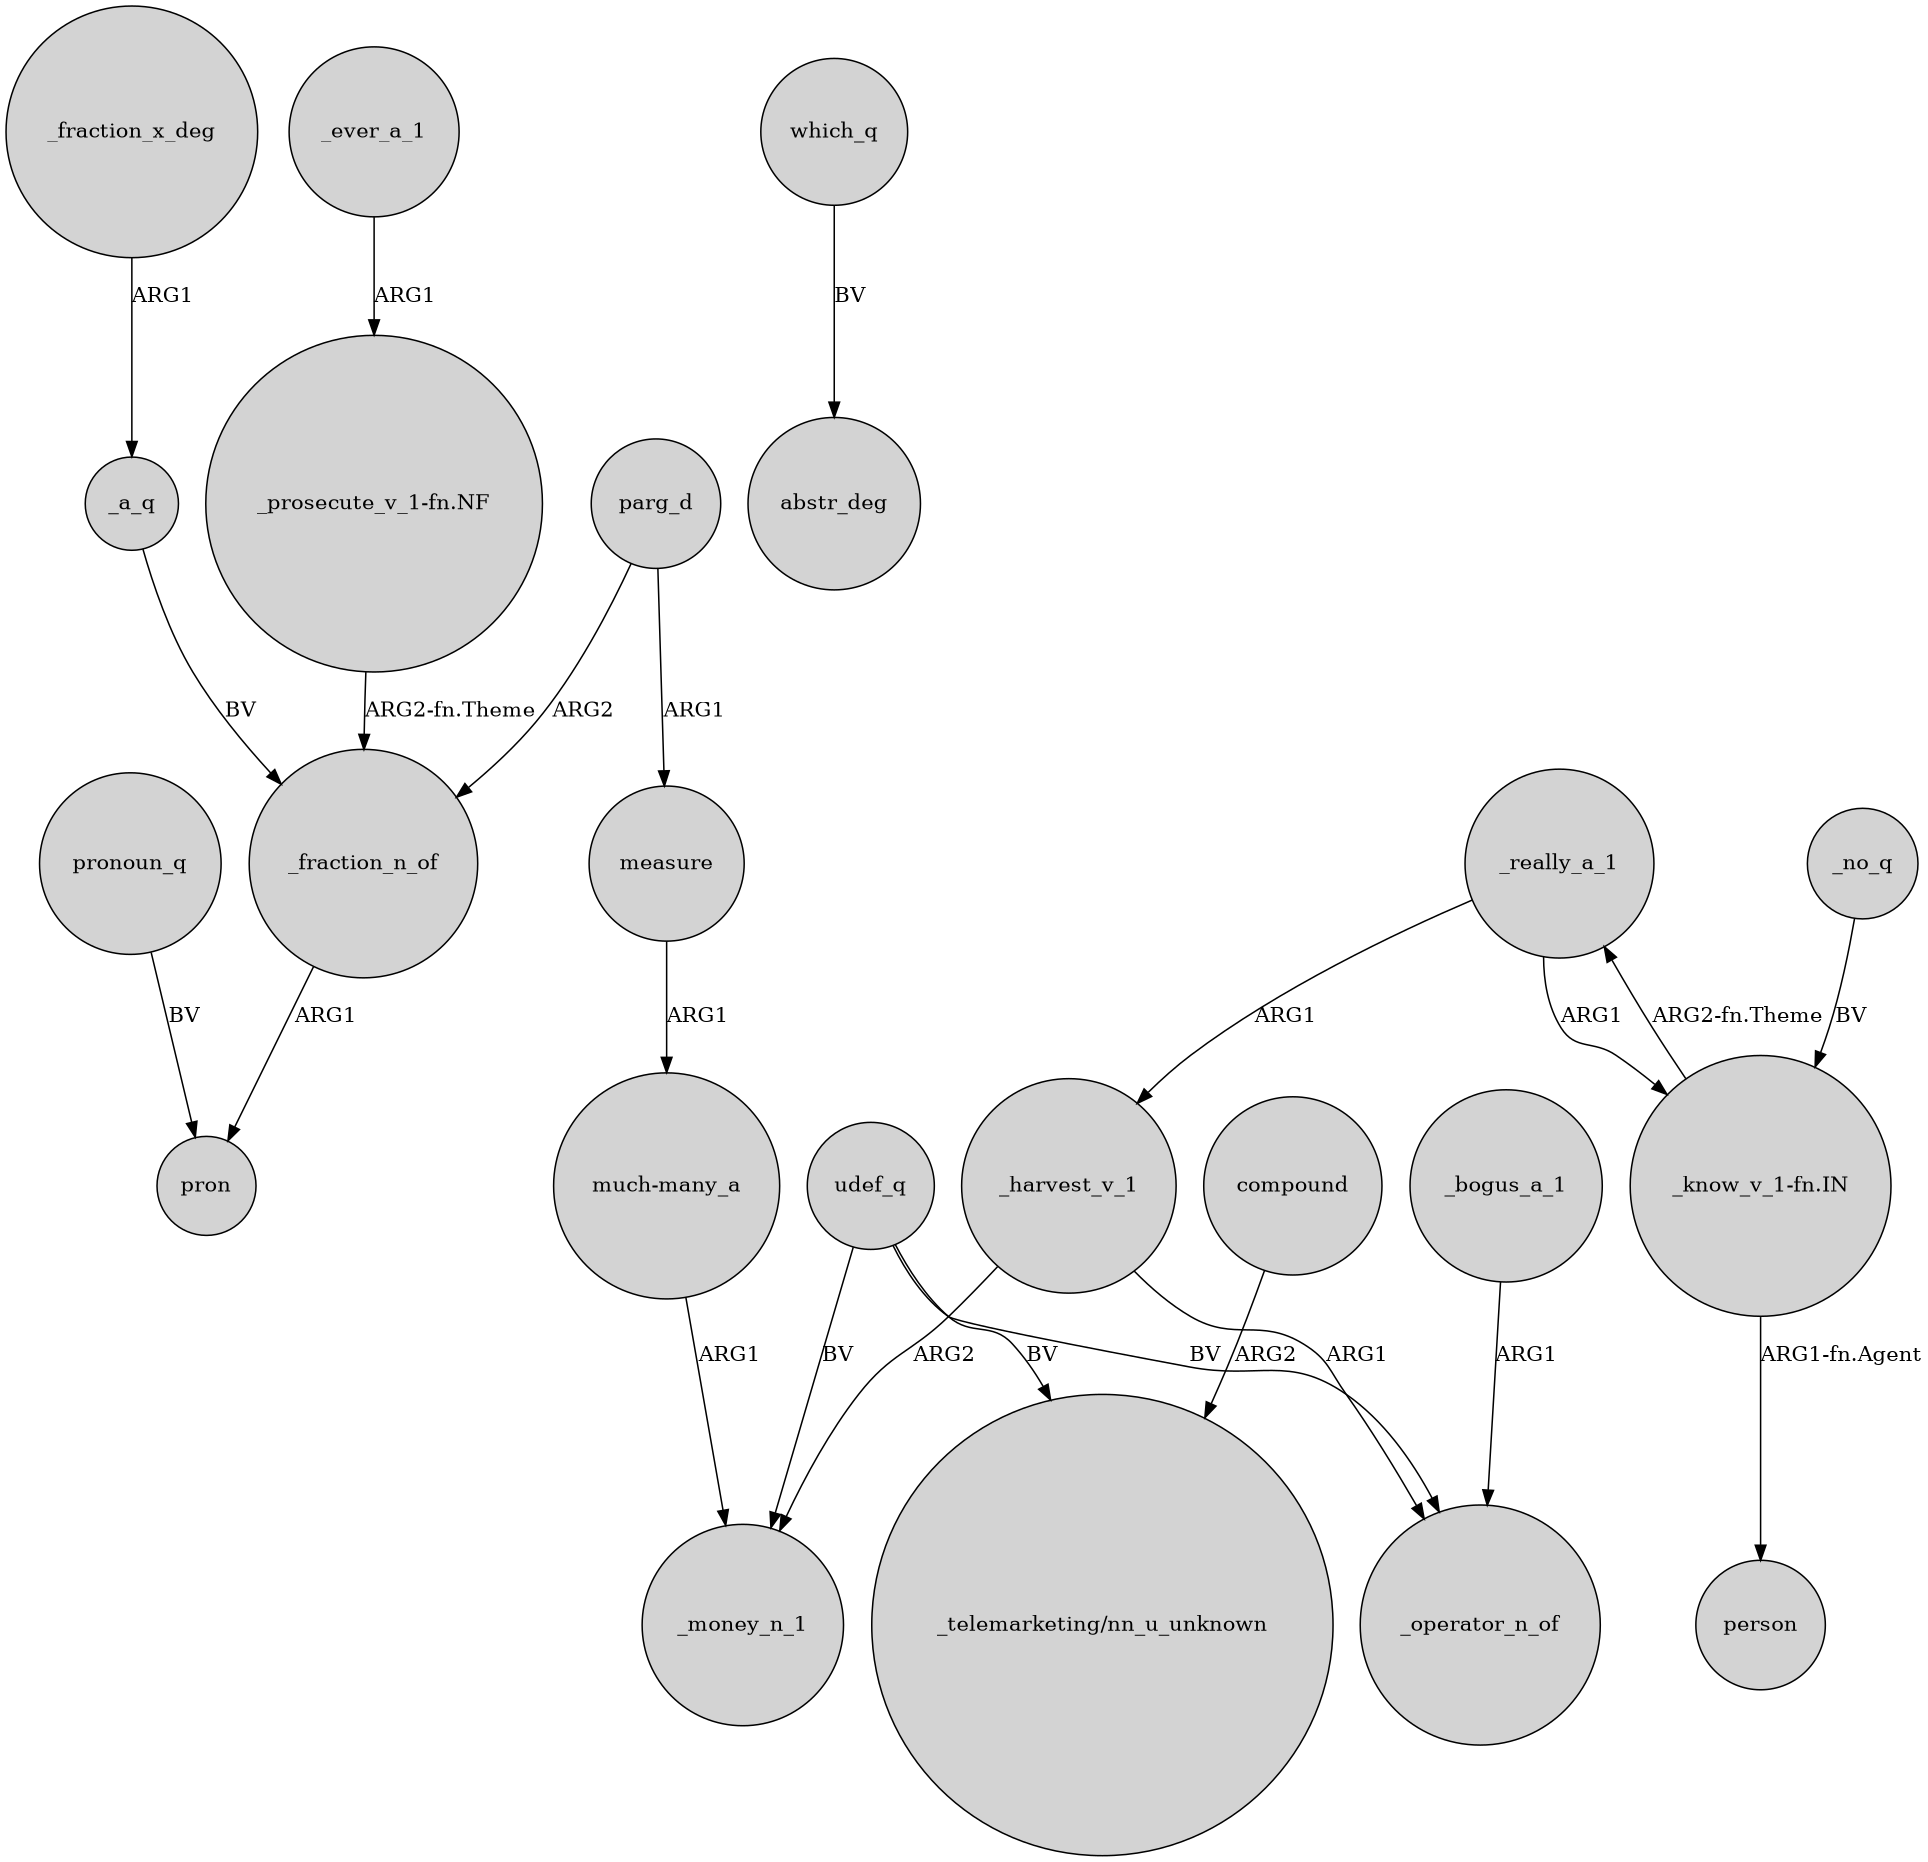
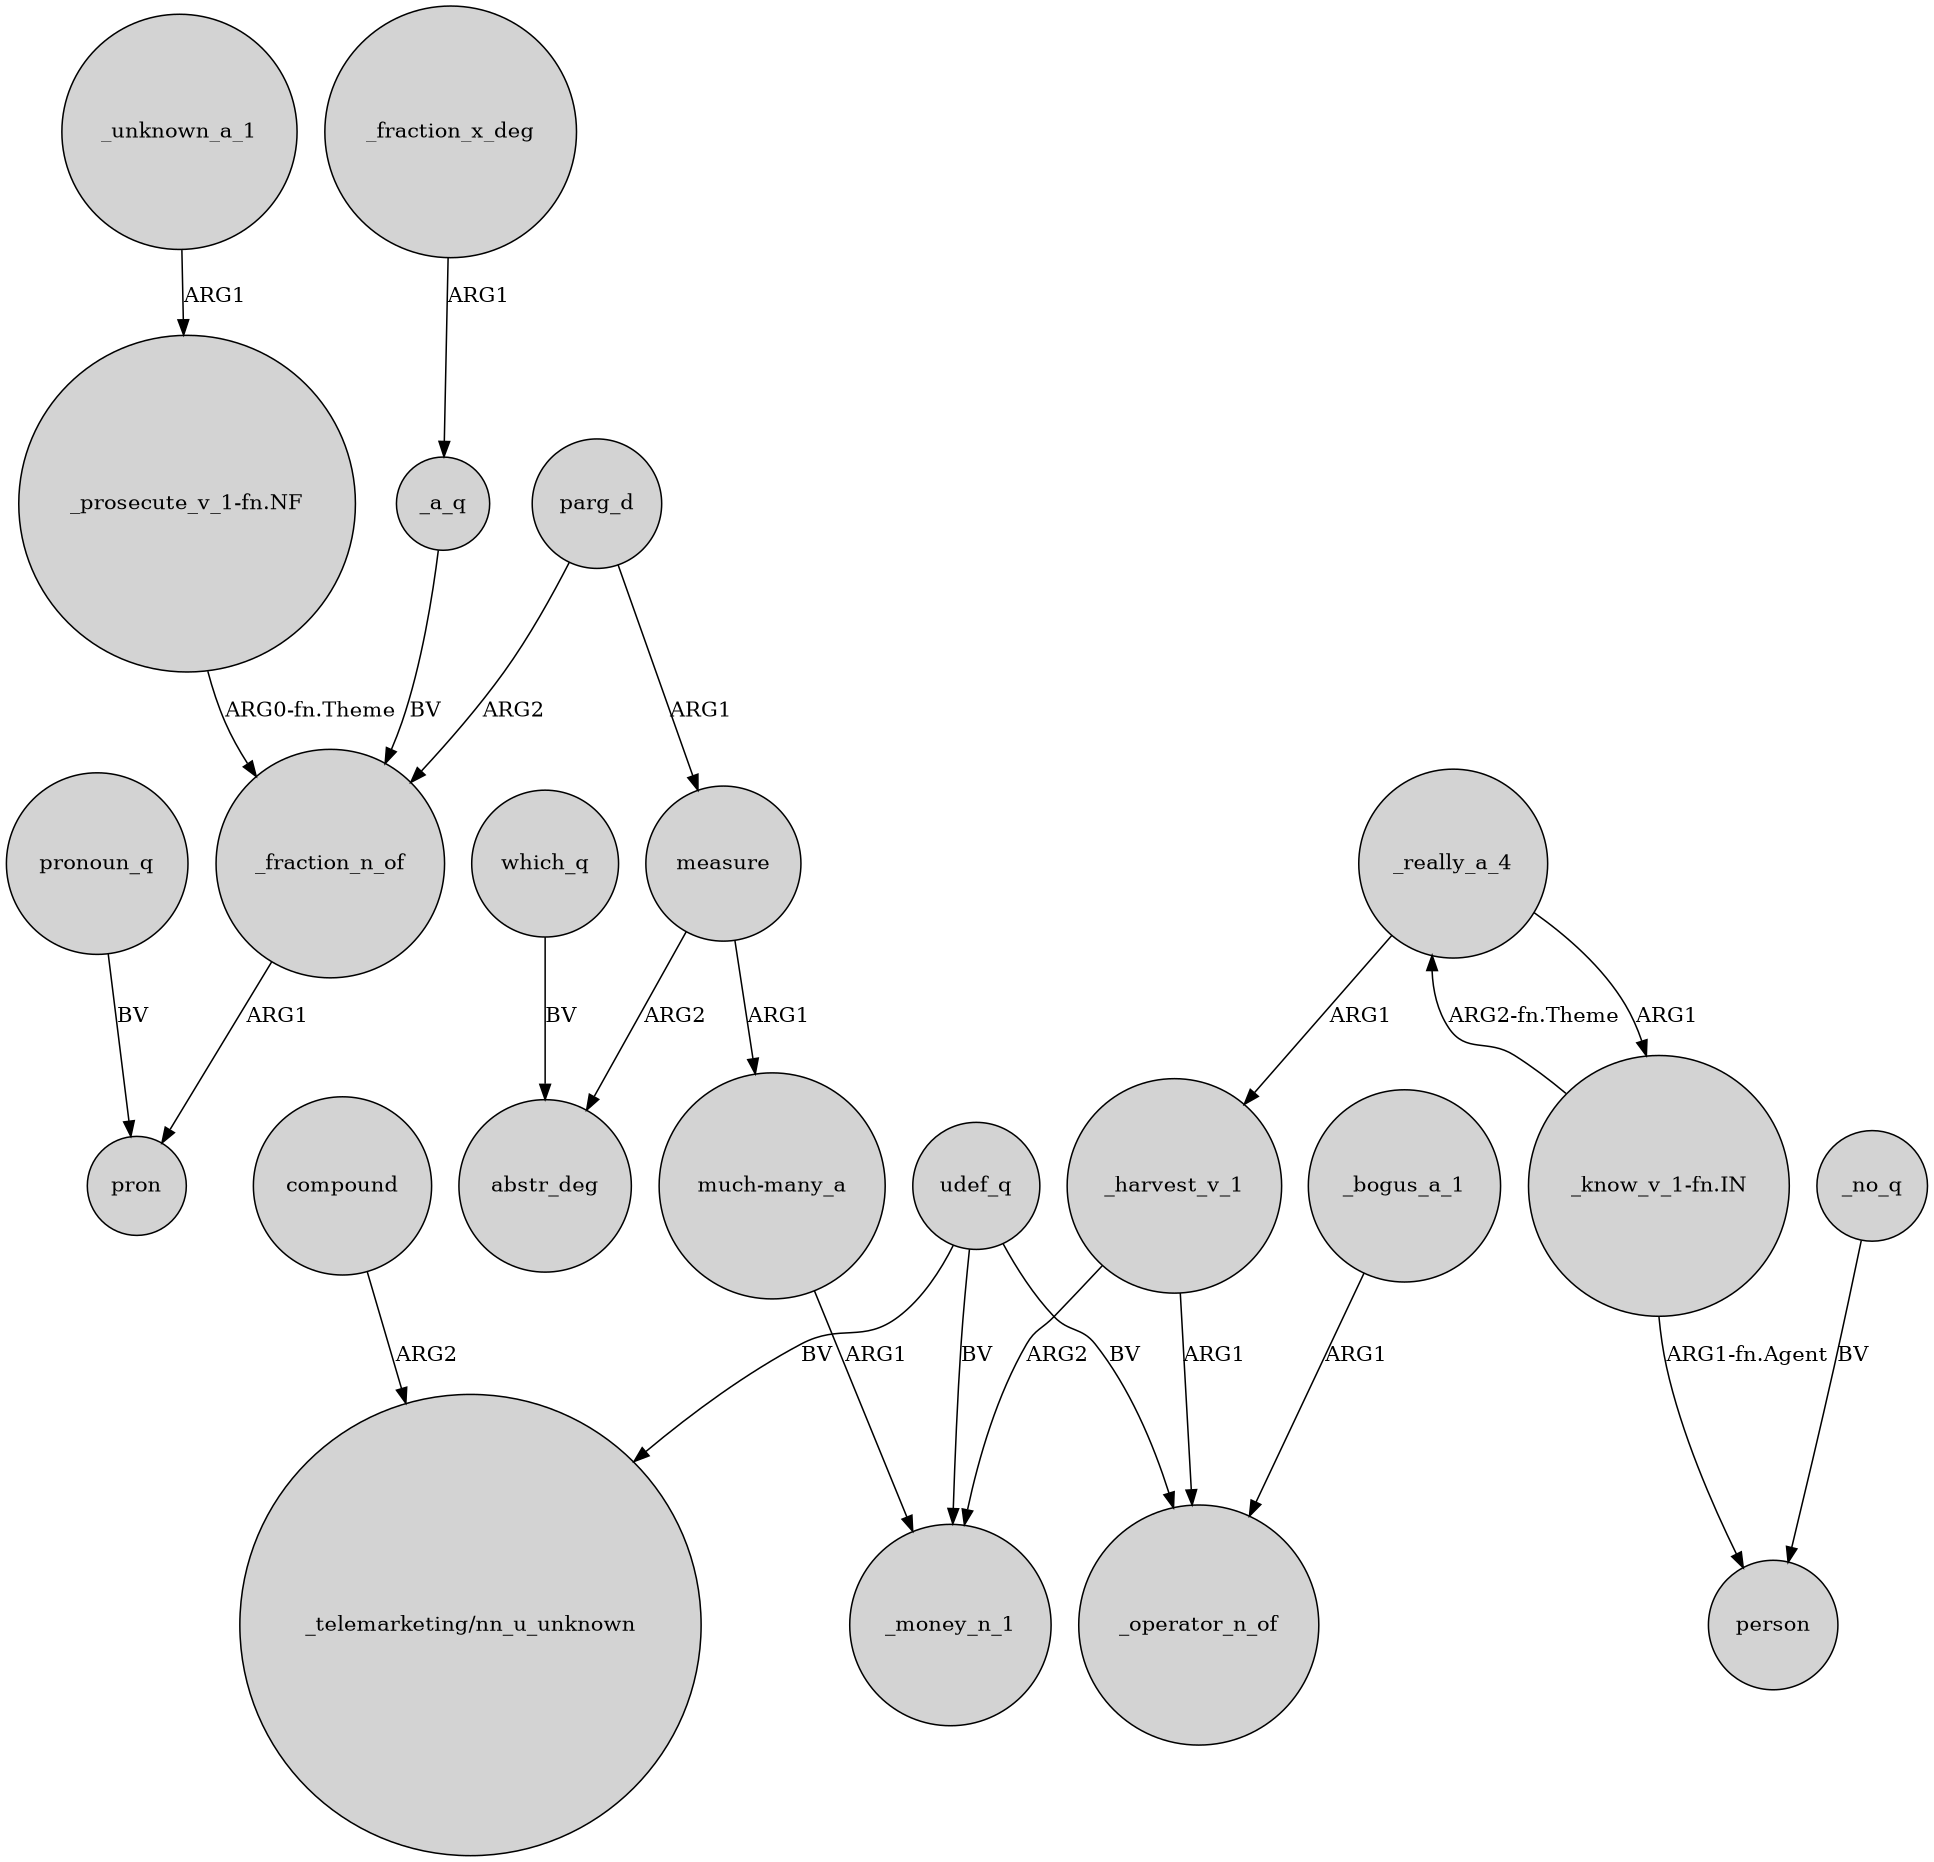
node "_ever_a_1": label "_ever_a_1" -> "_unknown_a_1"
edge "_prosecute_v_1-fn.NF" -> "_fraction_n_of": label "ARG2-fn.Theme" -> "ARG0-fn.Theme"
node "_really_a_1": label "_really_a_1" -> "_really_a_4"
edge "_no_q" -> "_know_v_1-fn.IN": now "_no_q" -> "person"
edge "measure" -> "abstr_deg": added, label "ARG2"
